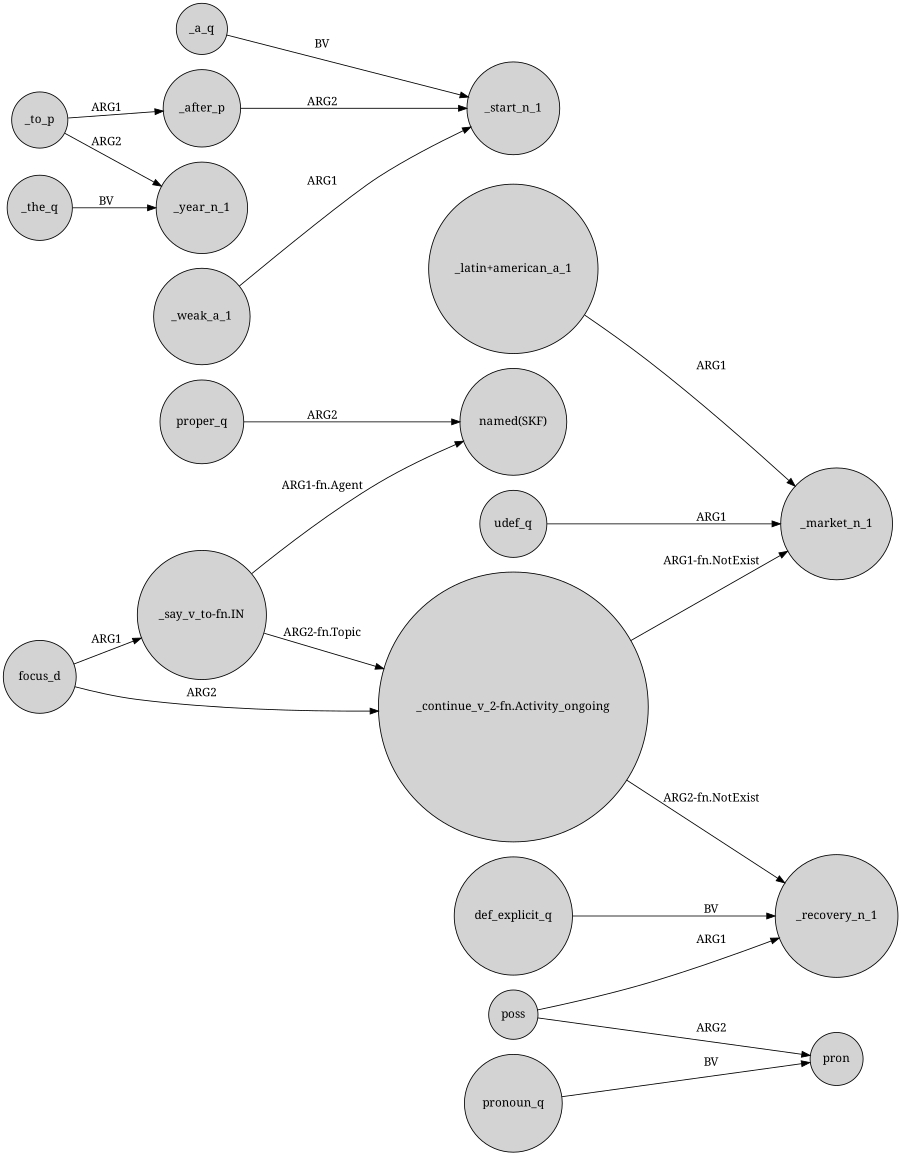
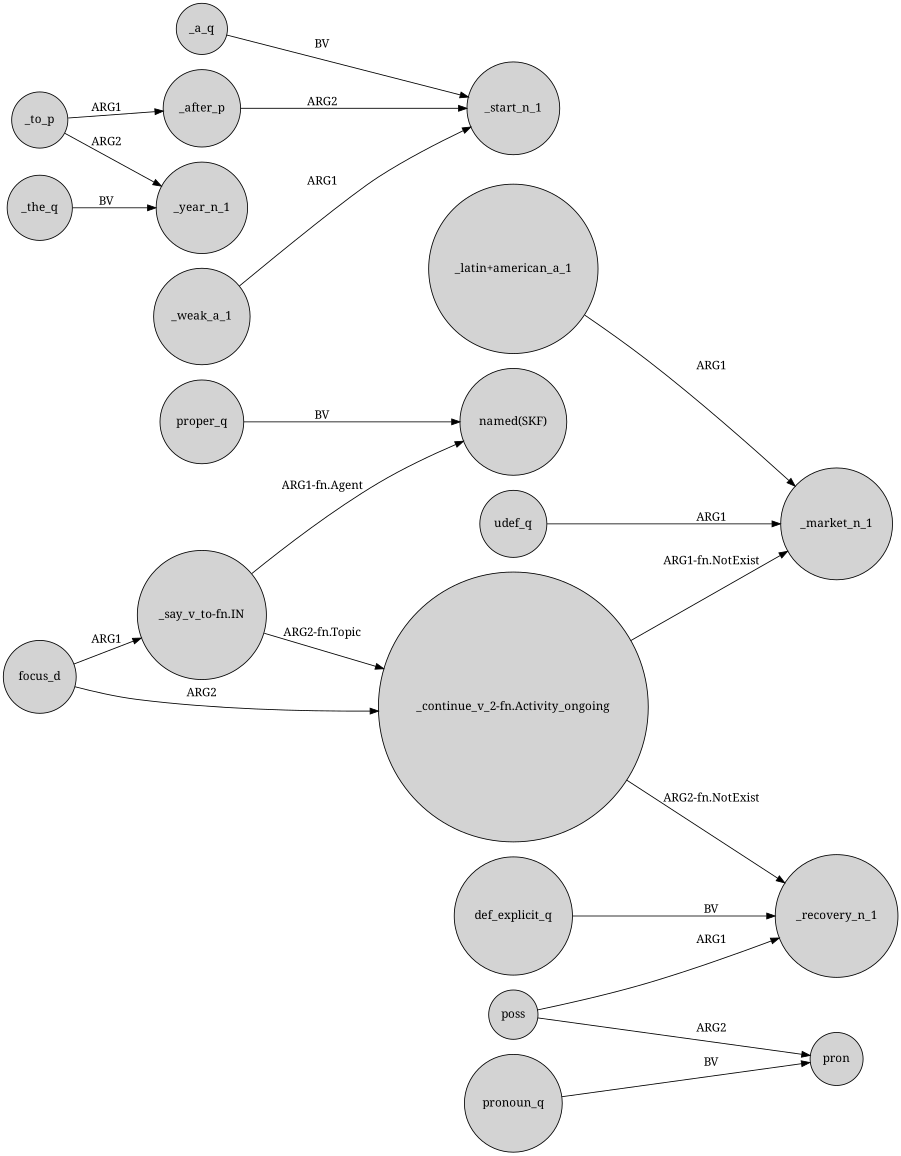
edge "proper_q" -> "named(SKF)": label "ARG2" -> "BV"
